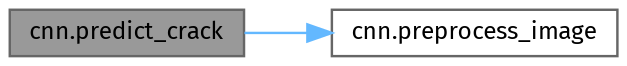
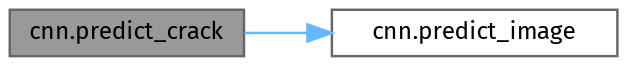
node "cnn.preprocess_image": label "cnn.preprocess_image" -> "cnn.predict_image"
